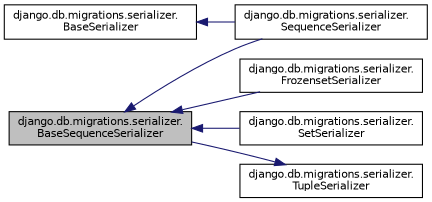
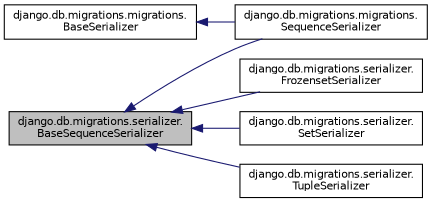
node "django.db.migrations.serializer. BaseSerializer": label "django.db.migrations.serializer. BaseSerializer" -> "django.db.migrations.migrations. BaseSerializer"
node "django.db.migrations.serializer. SequenceSerializer": label "django.db.migrations.serializer. SequenceSerializer" -> "django.db.migrations.migrations. SequenceSerializer"
edge "django.db.migrations.serializer. BaseSequenceSerializer" -> "django.db.migrations.serializer. TupleSerializer": reversed
